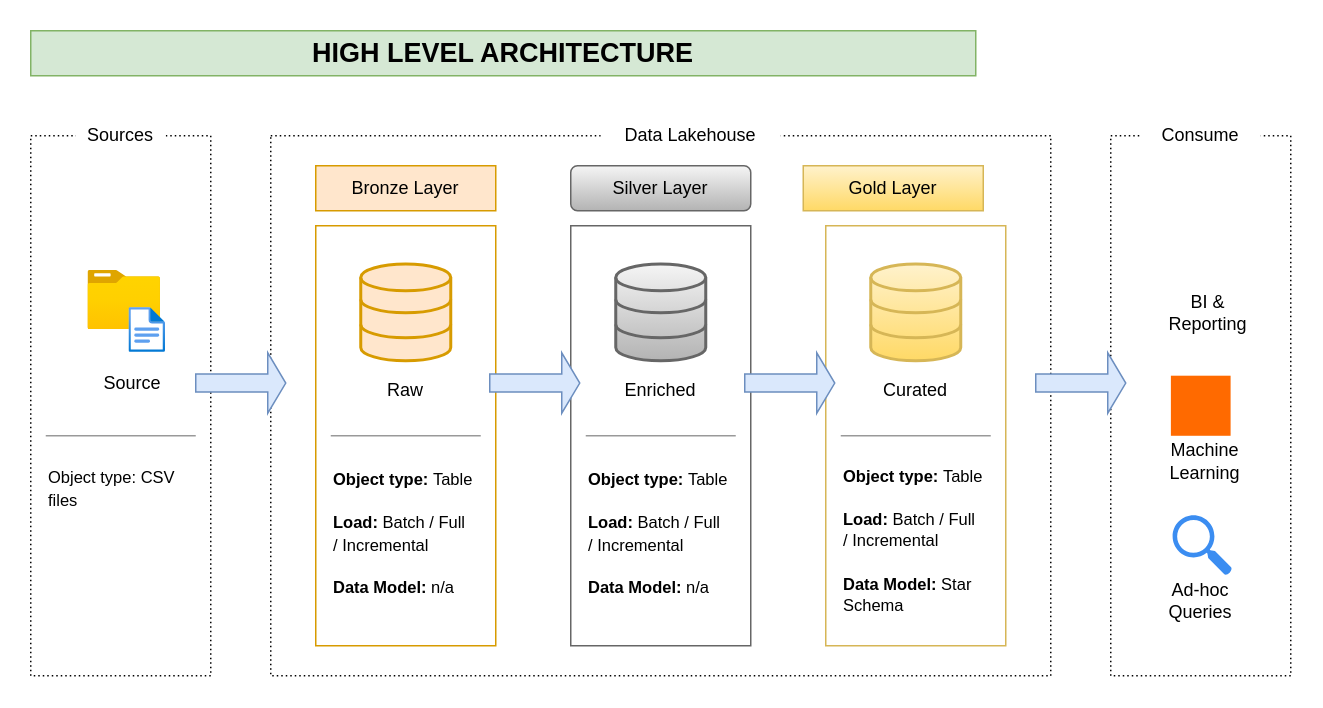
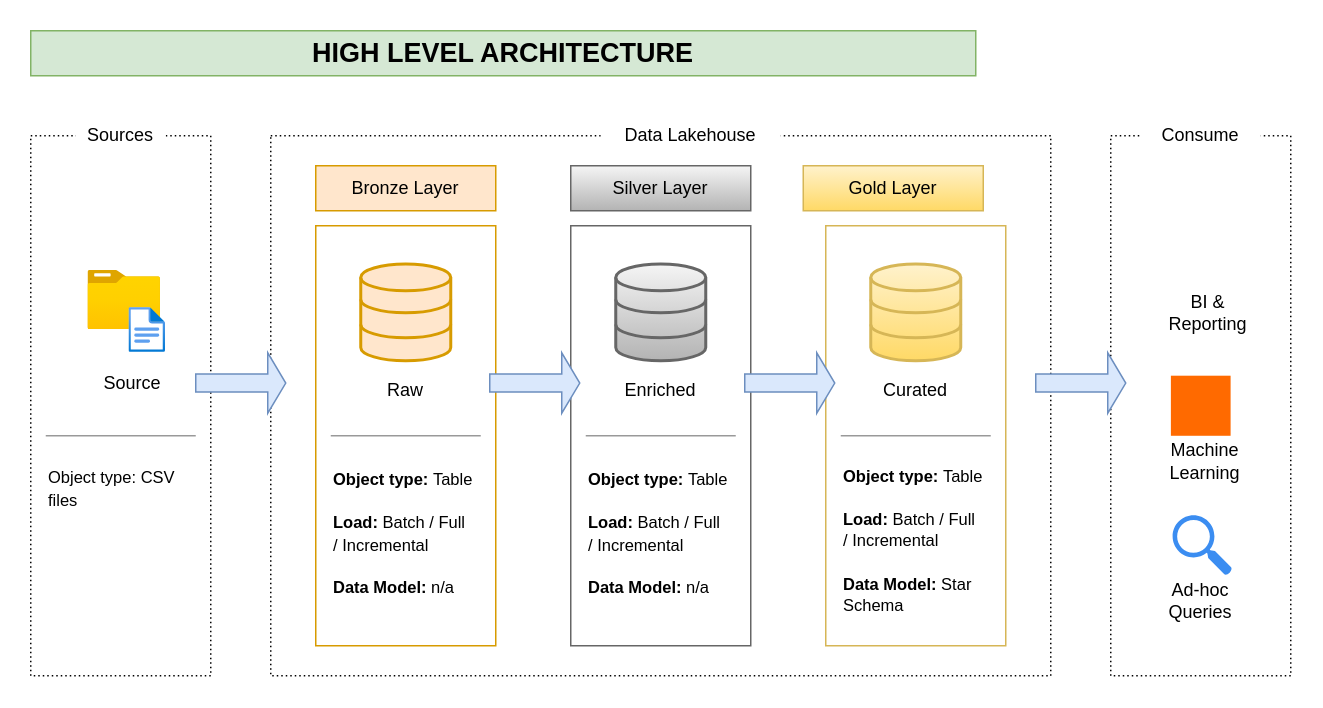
node "Silver Layer": shape rounded rectangle -> rectangle
